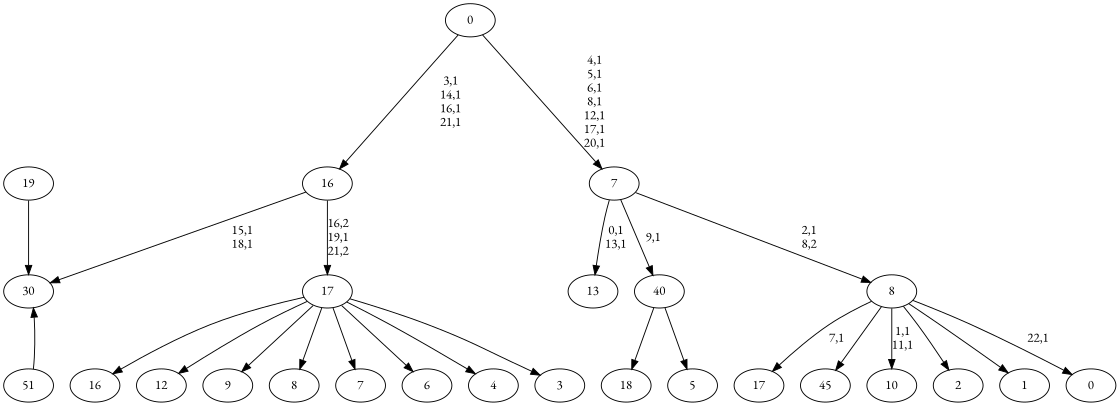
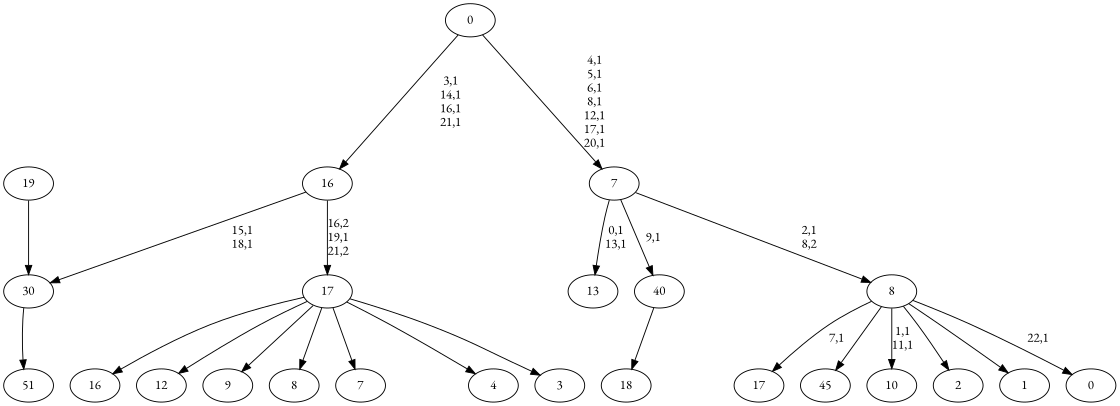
edge "51" -> "30": reversed
node "6": removed
node "5": removed
